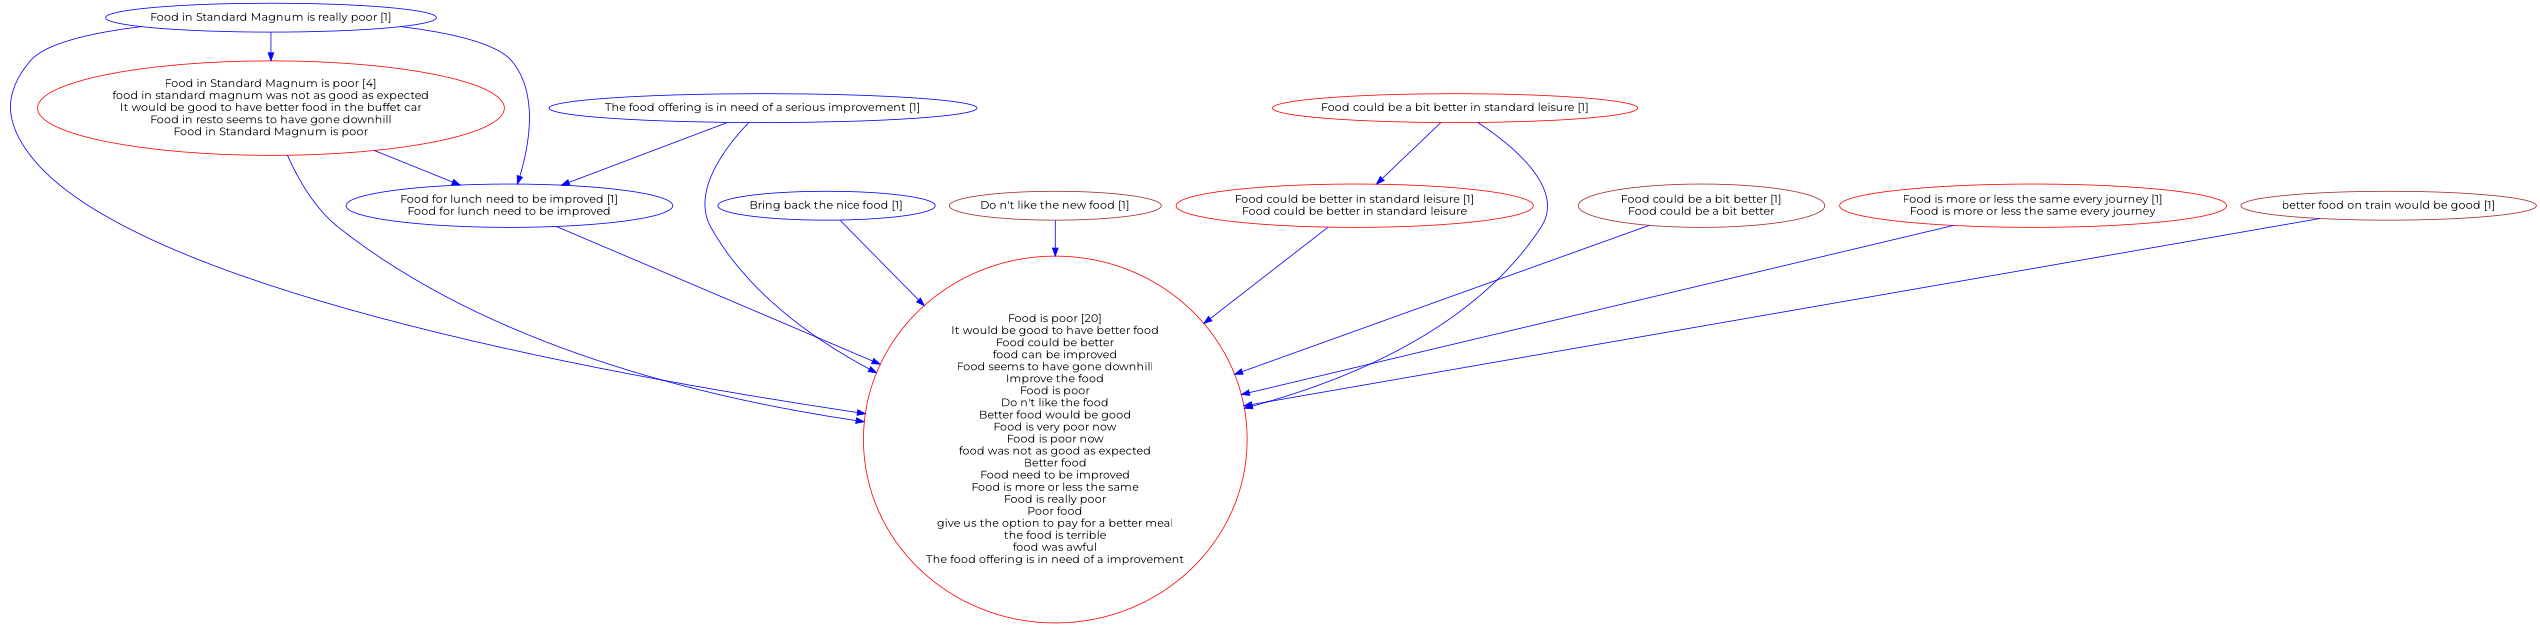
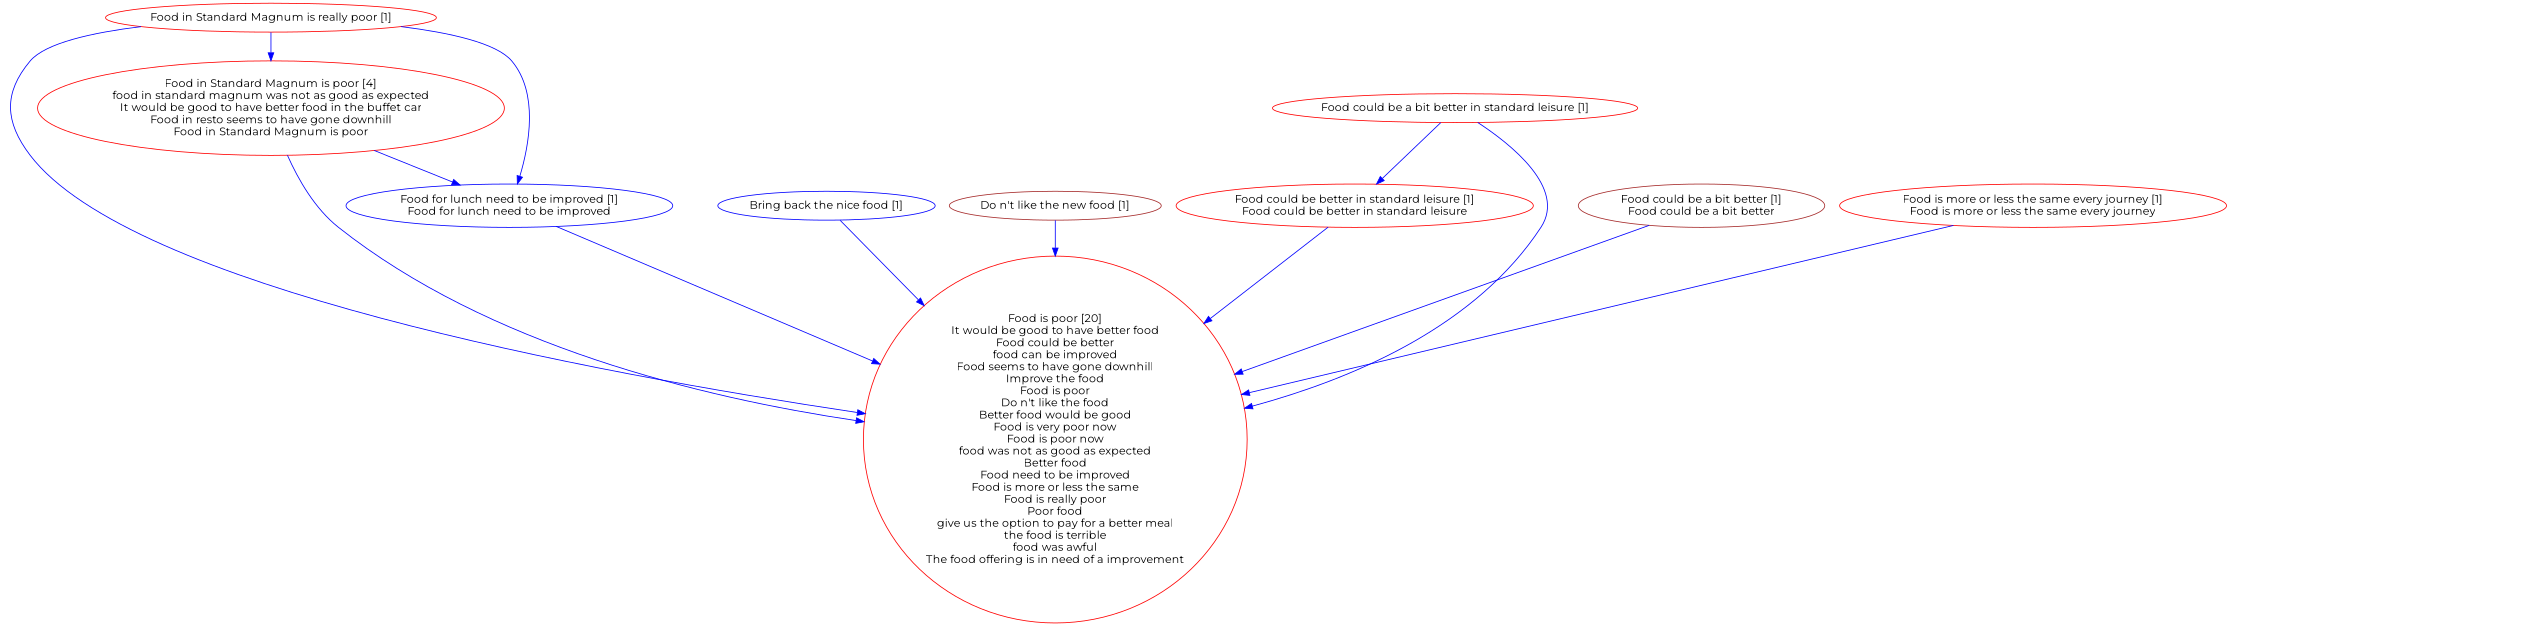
node "Food in Standard Magnum is really poor [1]": color blue -> red
node "The food offering is in need of a serious improvement [1]": removed
node "better food on train would be good [1]": removed
